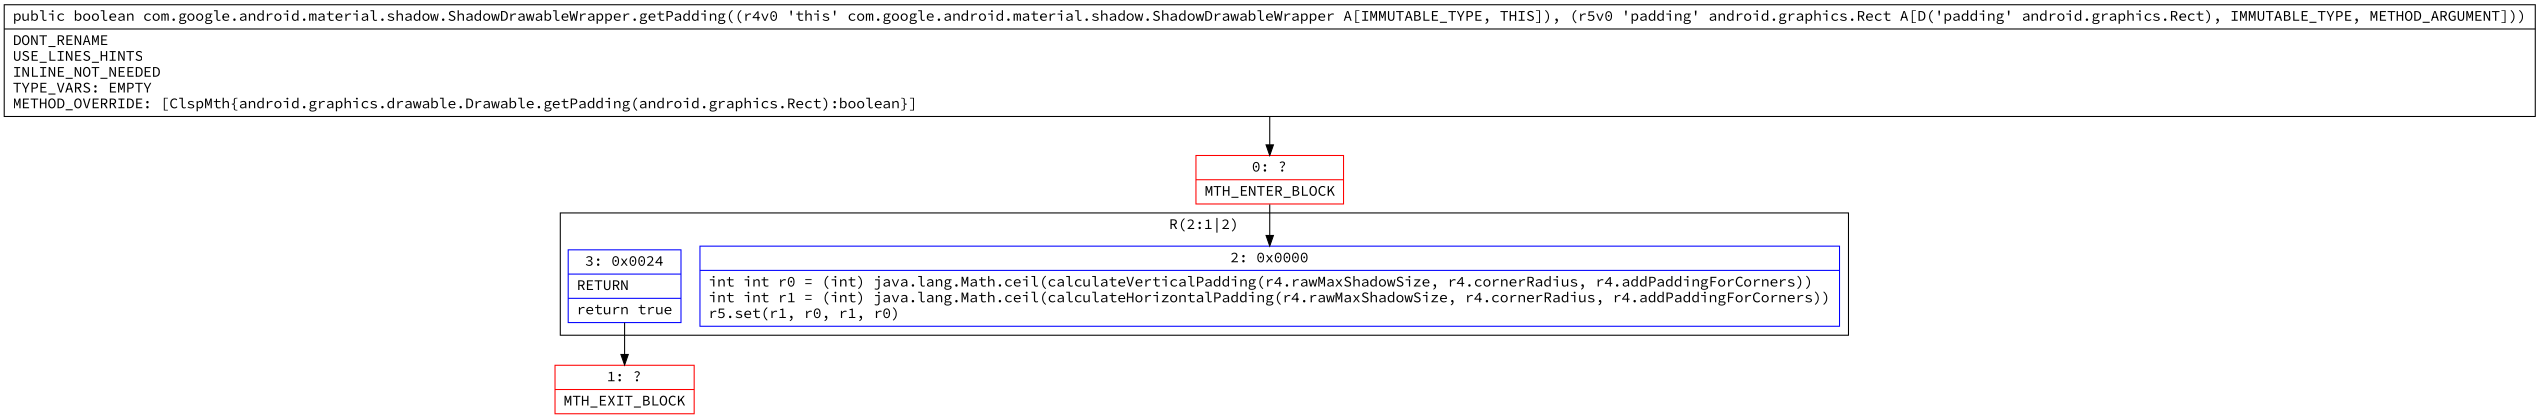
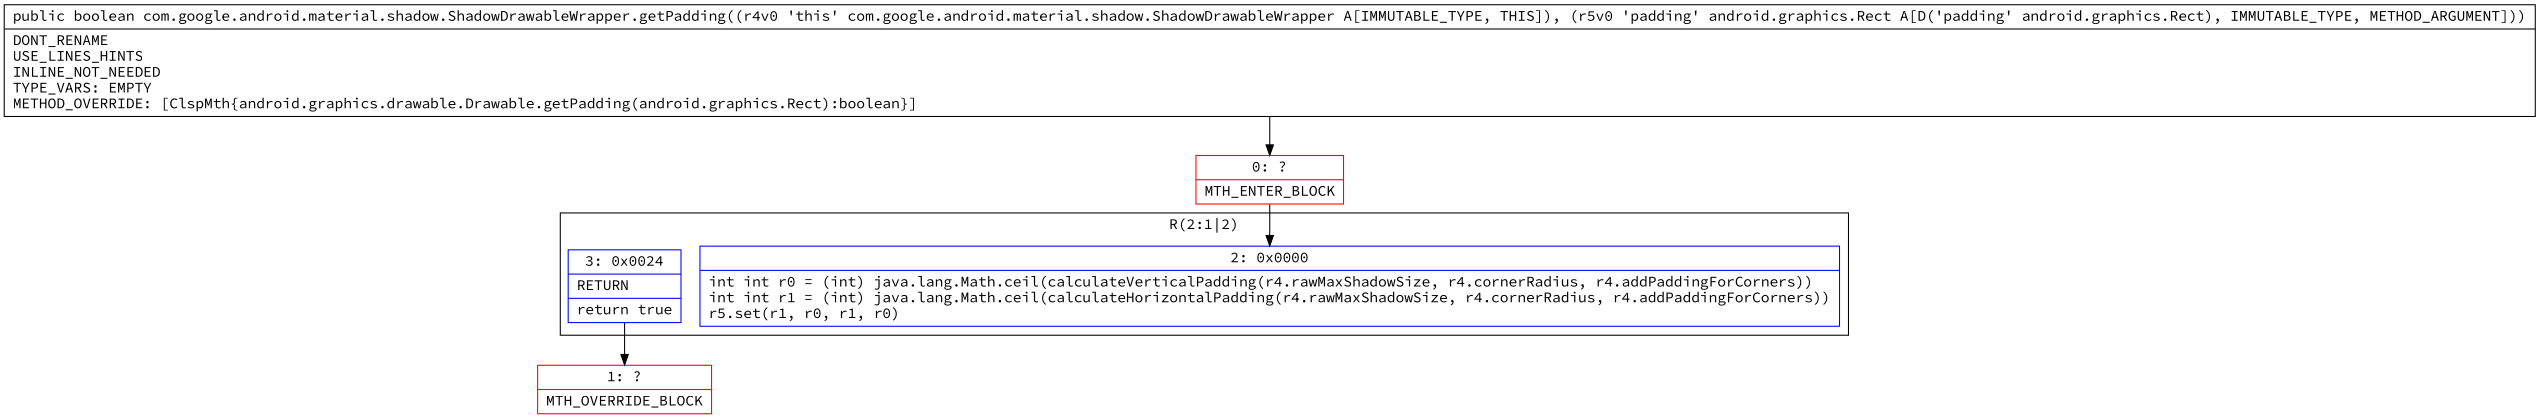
node "1: ?": text "MTH_EXIT_BLOCK" -> "MTH_OVERRIDE_BLOCK"
